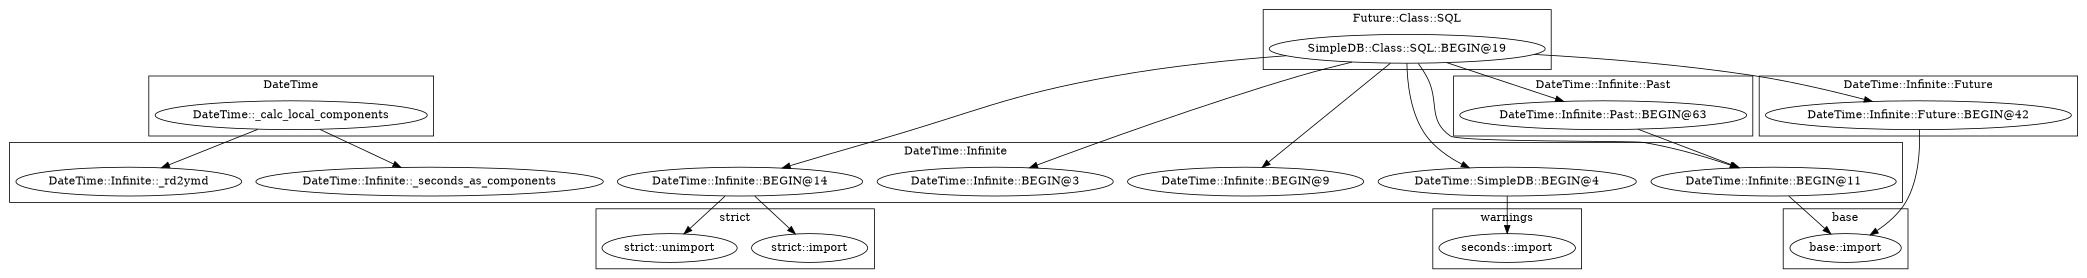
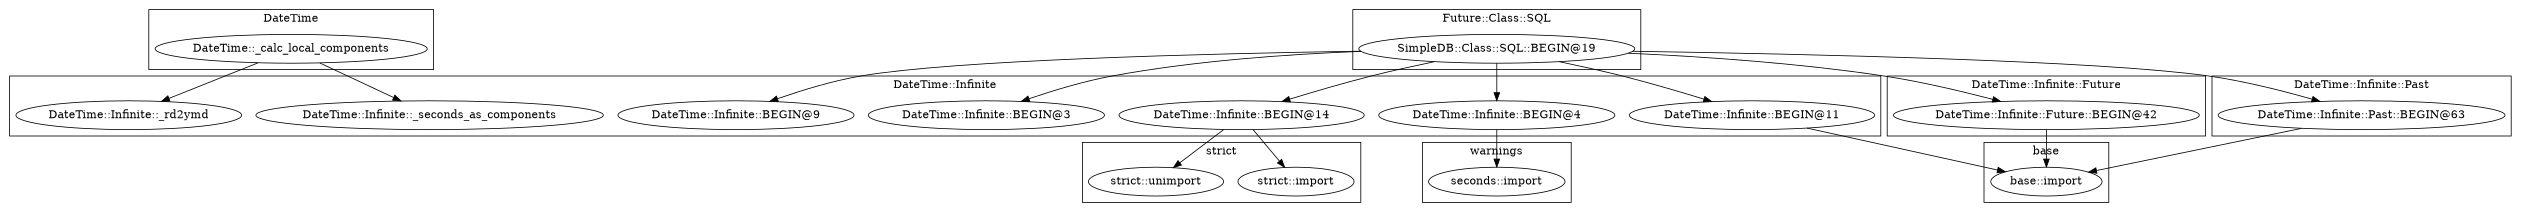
edge "DateTime::Infinite::Past::BEGIN@63" -> "DateTime::Infinite::BEGIN@11": now "DateTime::Infinite::Past::BEGIN@63" -> "base::import"
node "DateTime::SimpleDB::BEGIN@4": label "DateTime::SimpleDB::BEGIN@4" -> "DateTime::Infinite::BEGIN@4"
